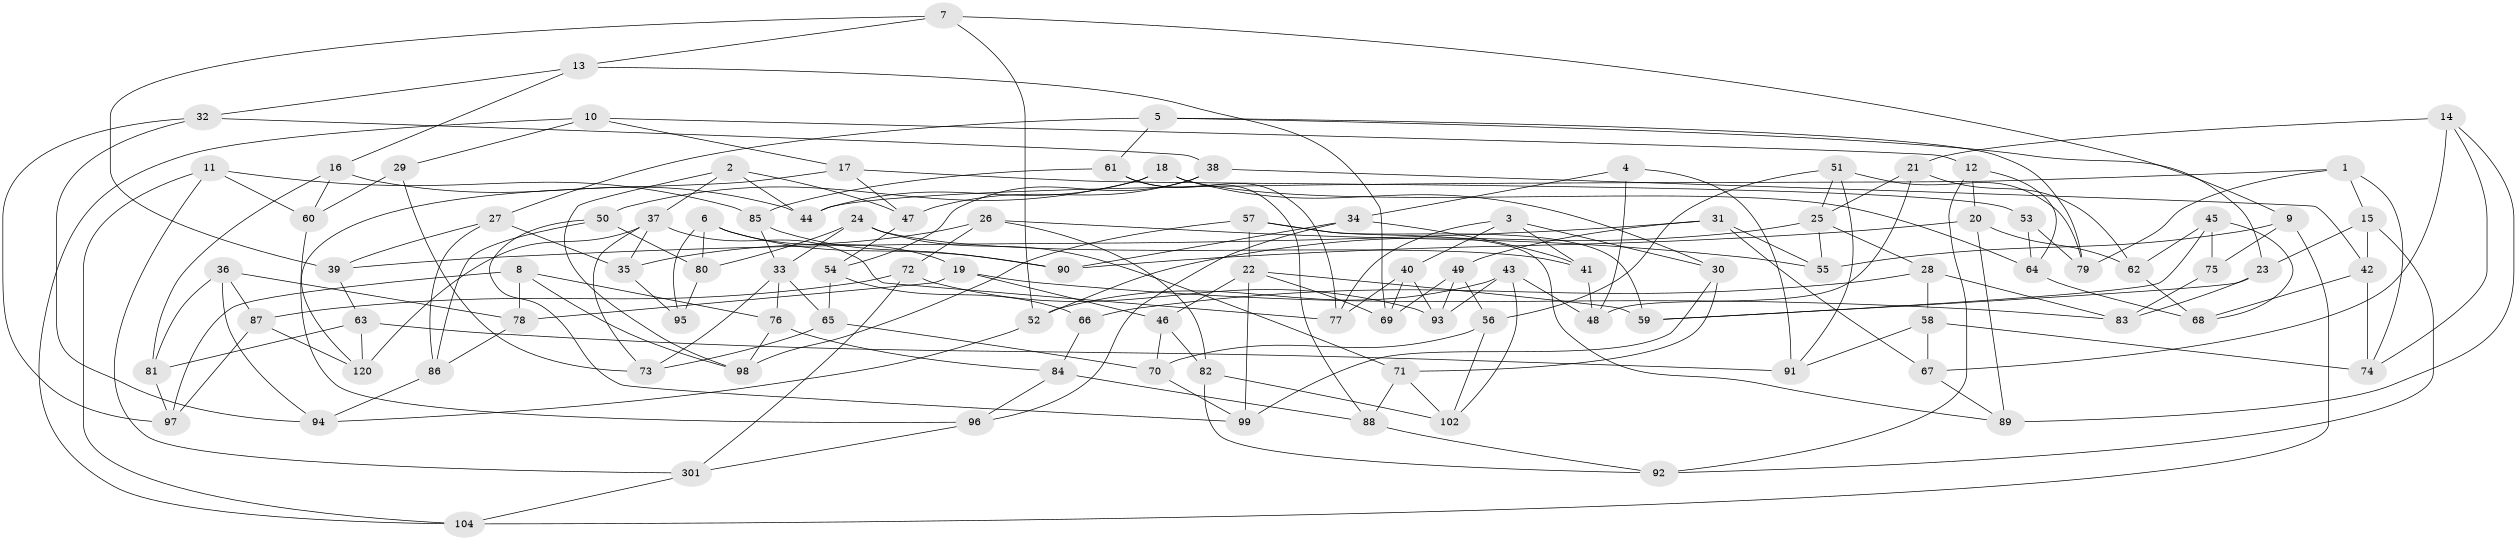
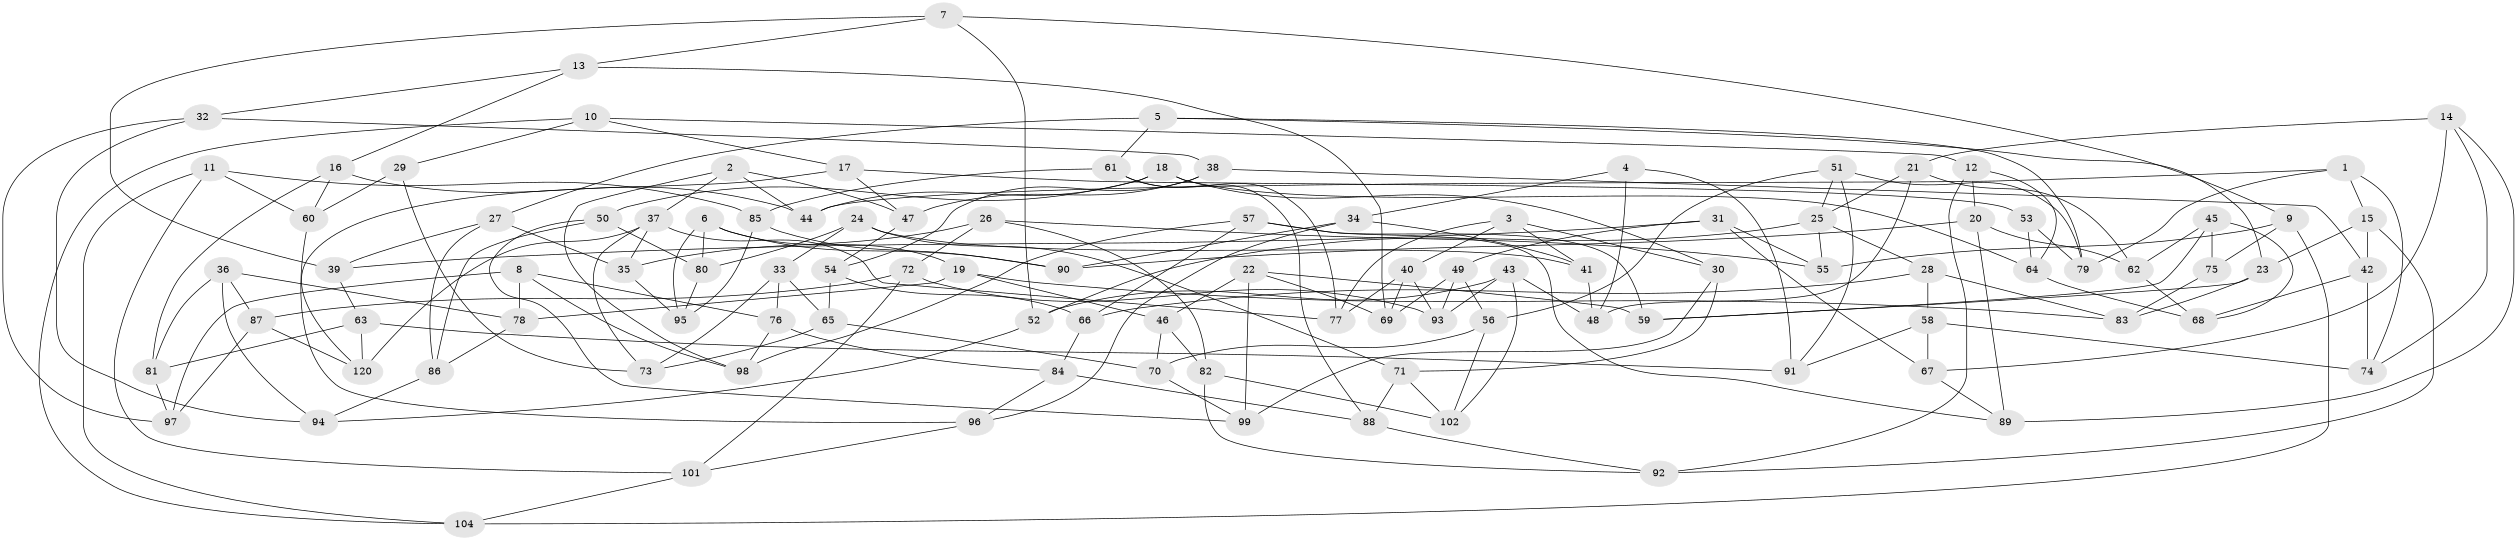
edge "85" -- "33": now "85" -- "95"
edge "57" -- "22": now "57" -- "66"
node "301": label "301" -> "101"
